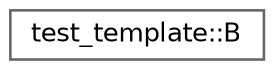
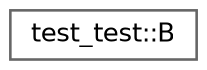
node "test_template::B": label "test_template::B" -> "test_test::B"
